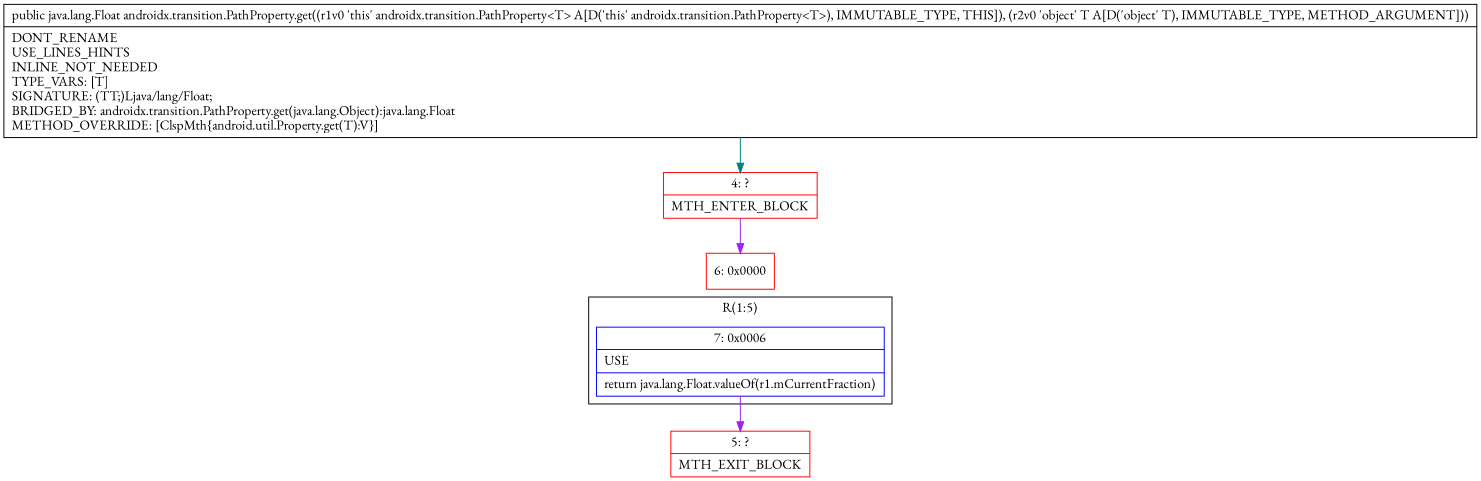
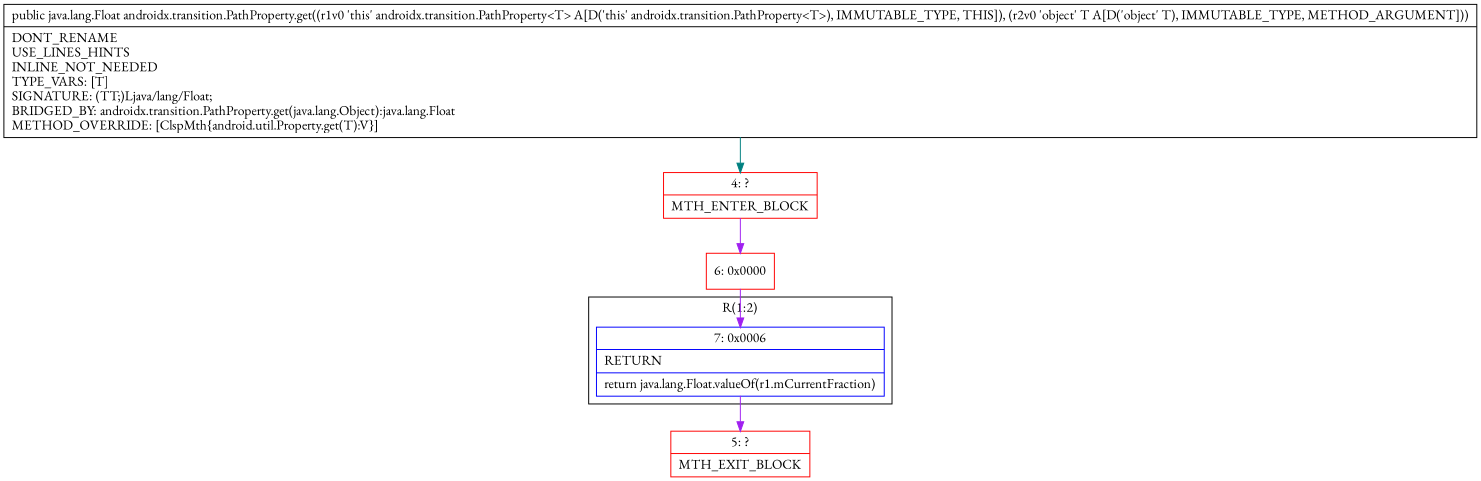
edge "6: 0x0000" -> "7: 0x0006": added
cluster "R(1:5)": label "R(1:5)" -> "R(1:2)"
node "7: 0x0006": text "USE" -> "RETURN"
